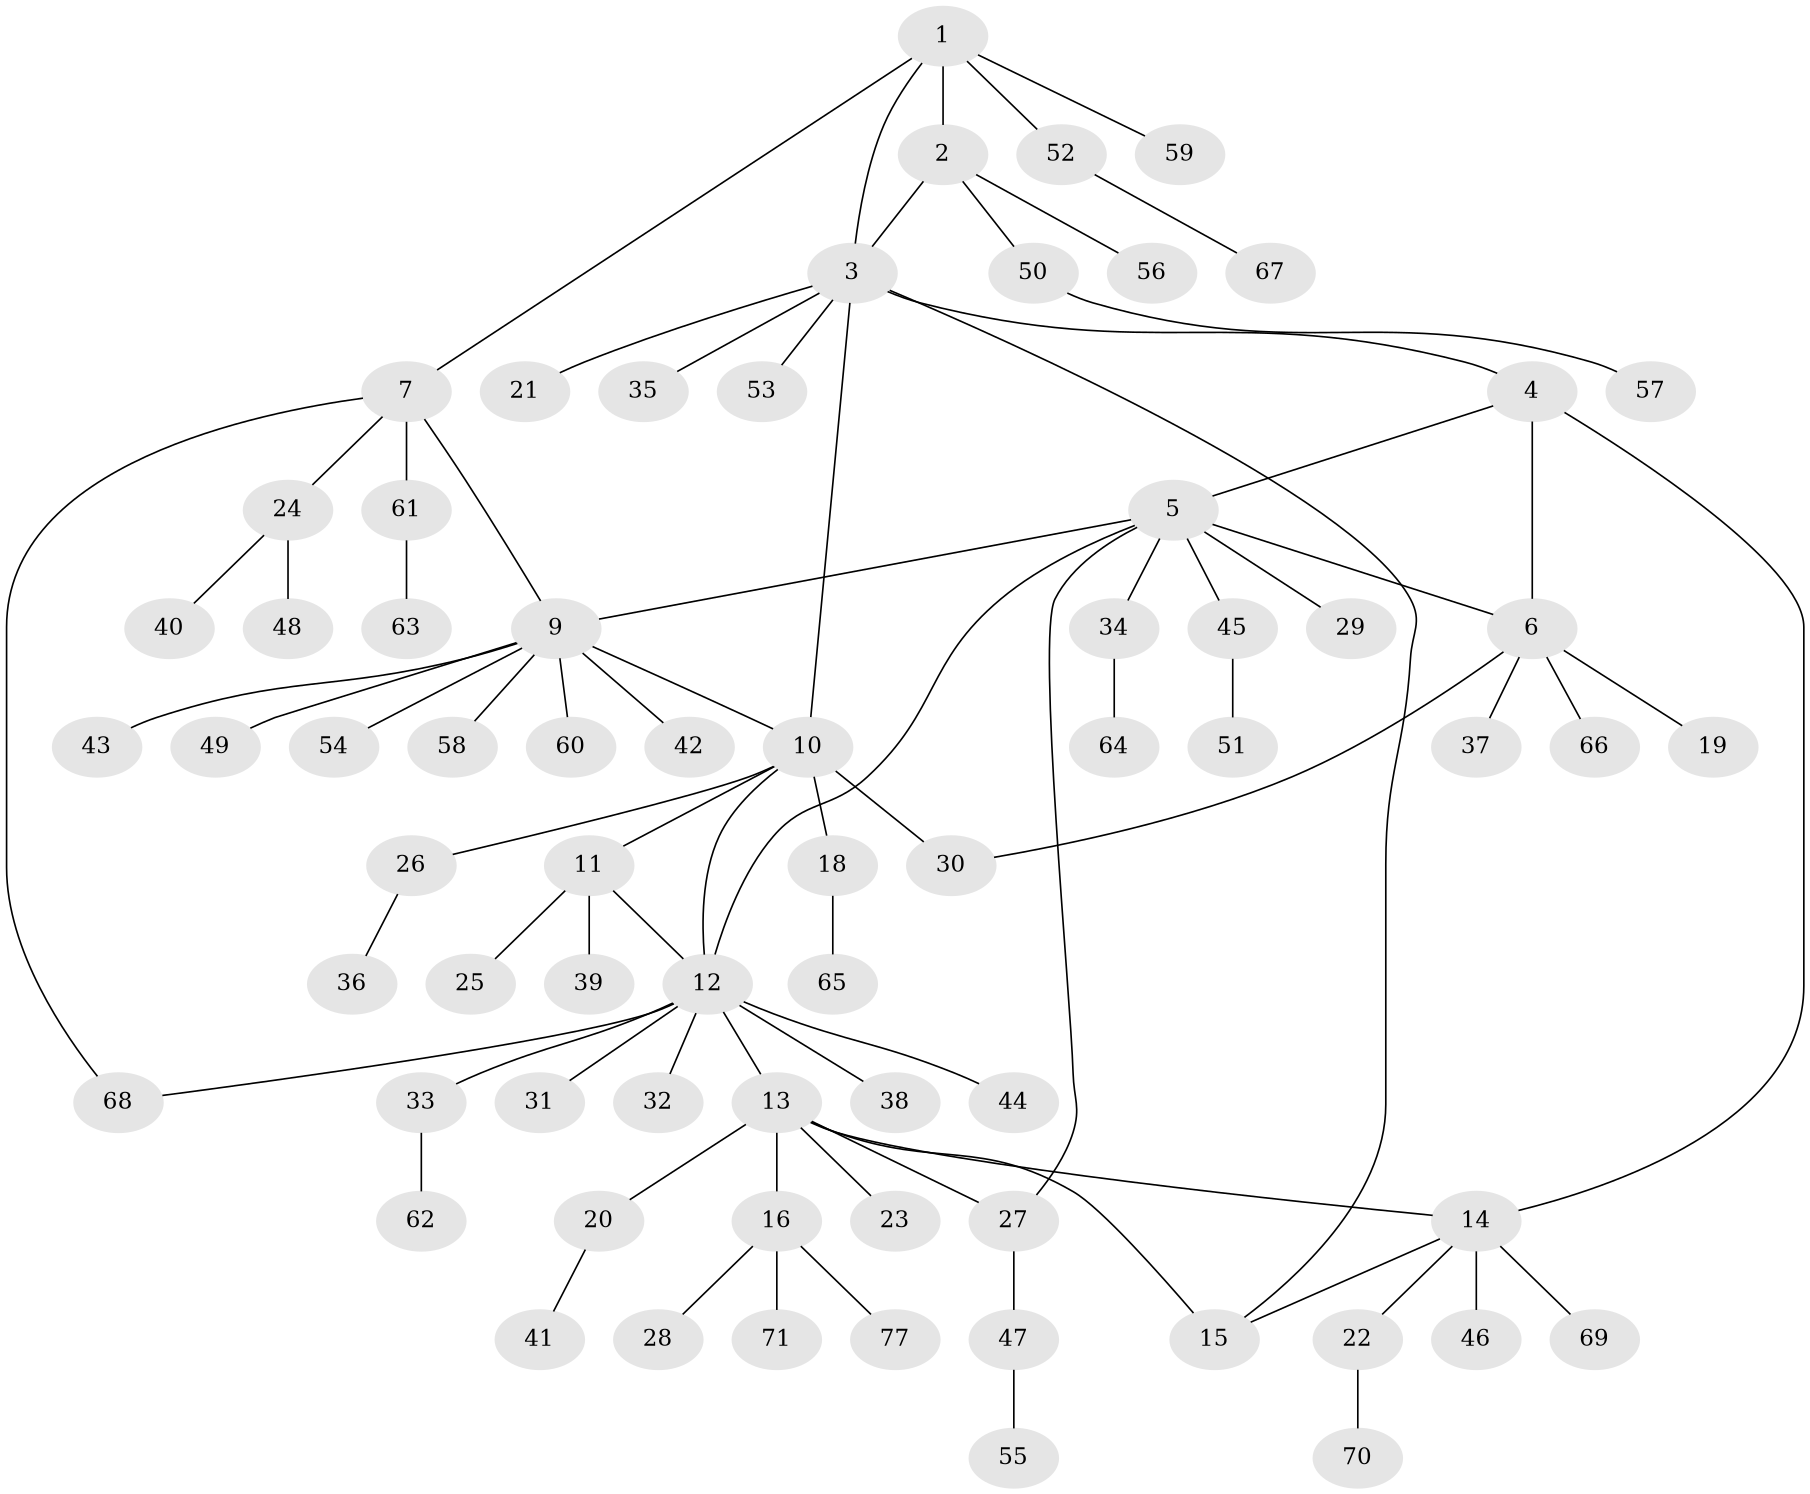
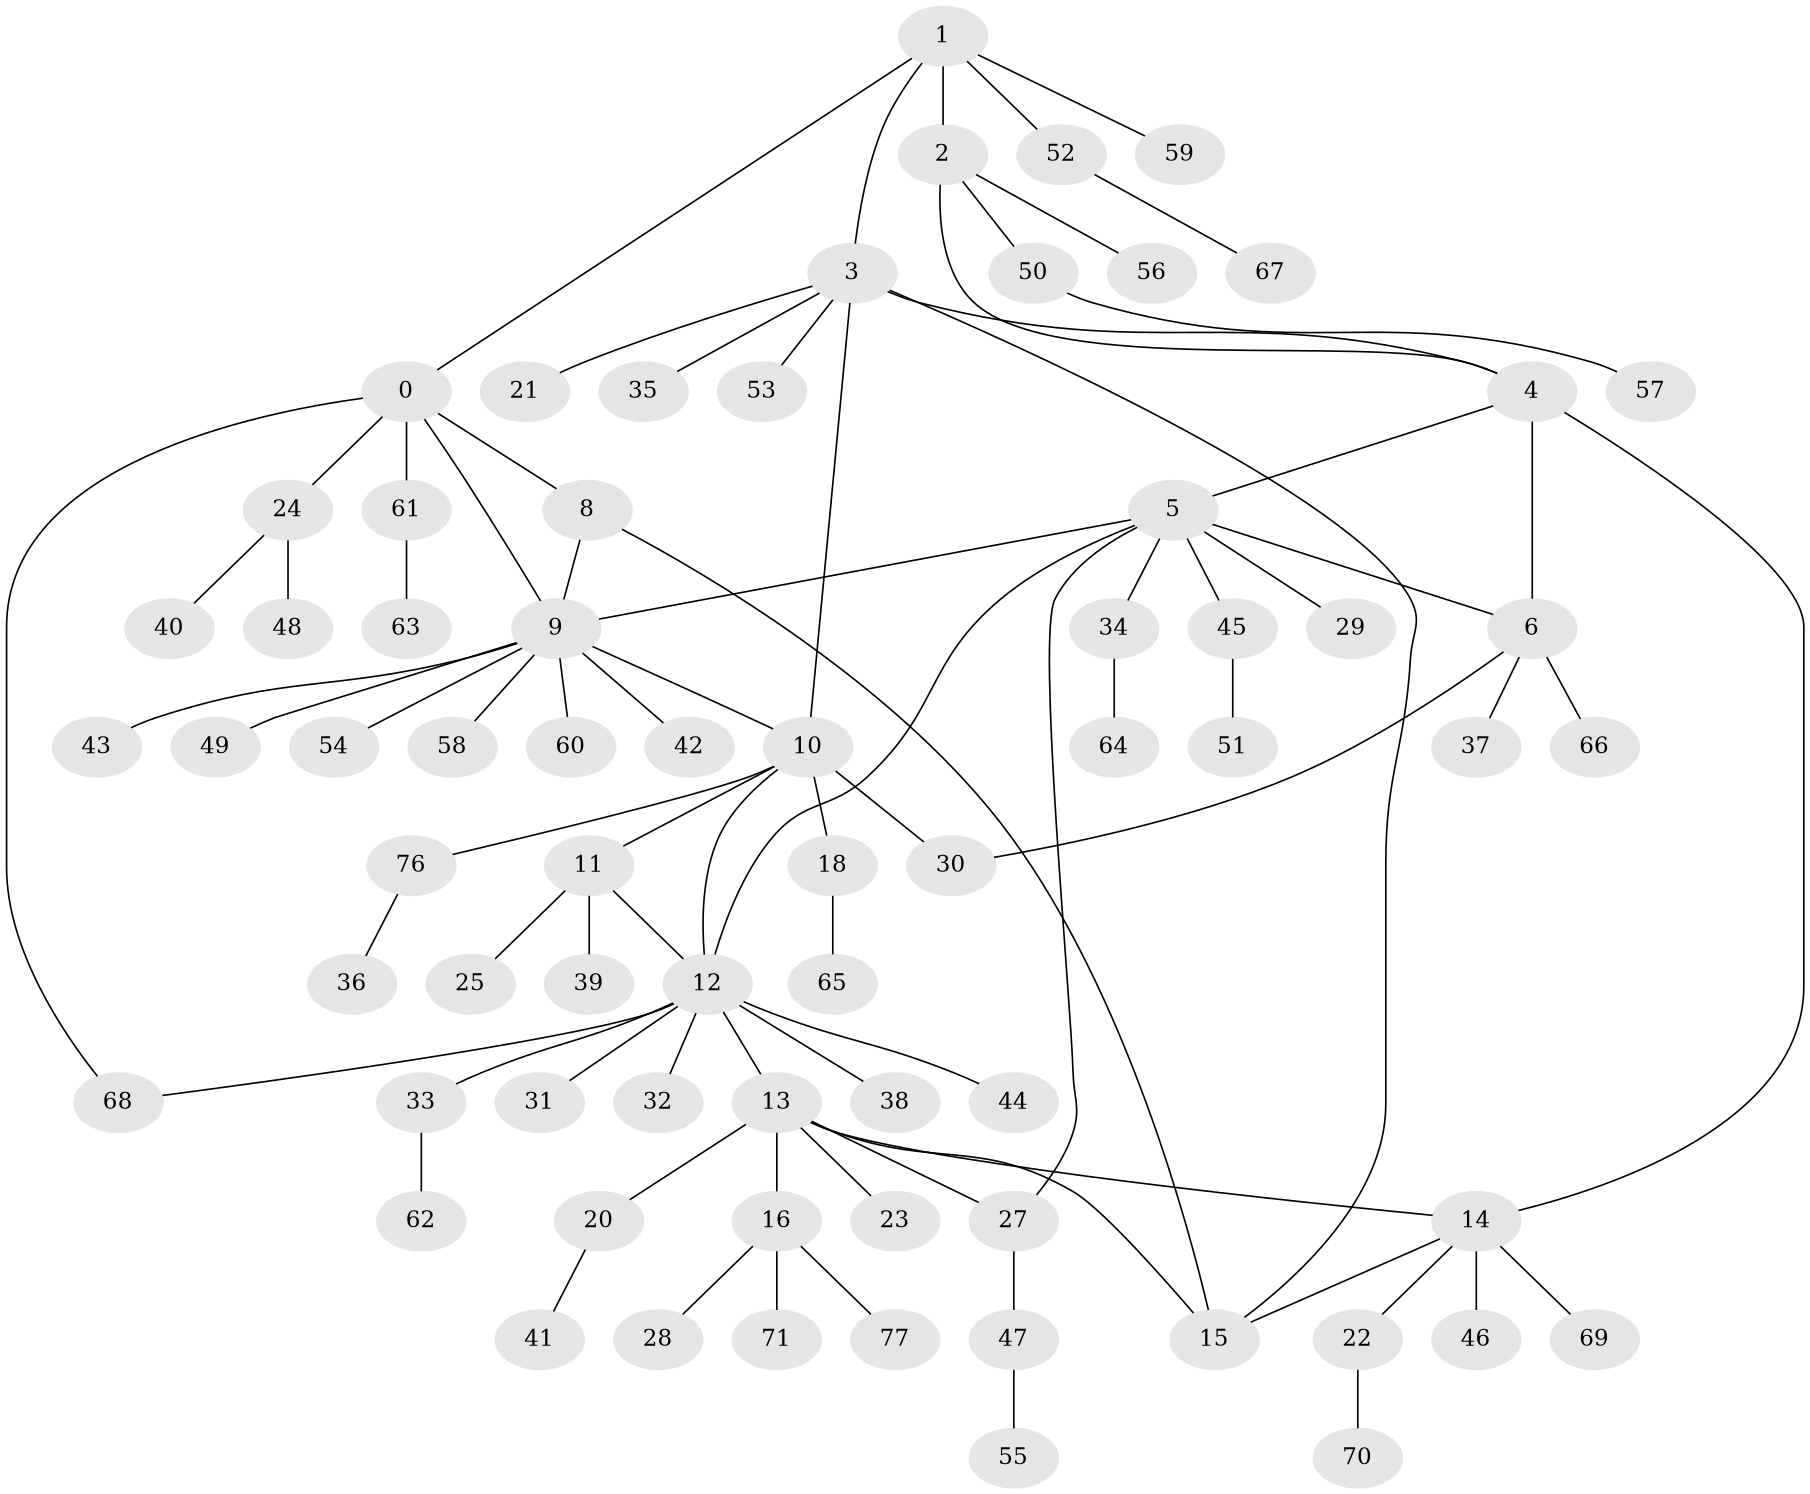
edge "2" -- "3": now "2" -- "4"
node "7": label "7" -> "0"
node "8": added
node "19": removed
node "26": label "26" -> "76"
